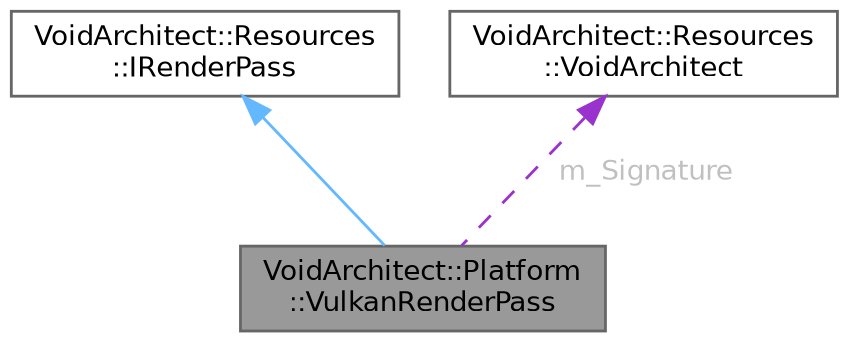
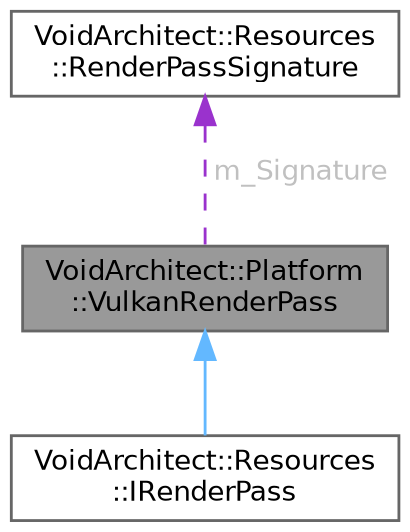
node "VoidArchitect::Resources ::VoidArchitect": label "VoidArchitect::Resources ::VoidArchitect" -> "VoidArchitect::Resources ::RenderPassSignature"
edge "VoidArchitect::Platform ::VulkanRenderPass" -> "VoidArchitect::Resources ::IRenderPass": reversed
